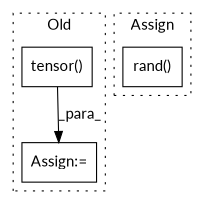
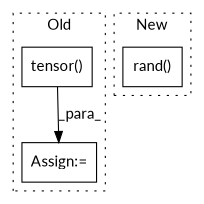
cluster "Assign": label "Assign" -> "New"
